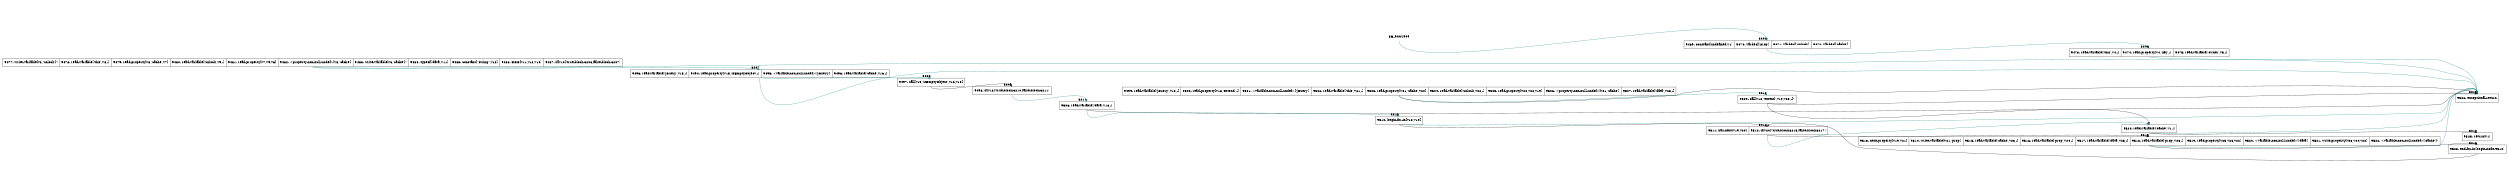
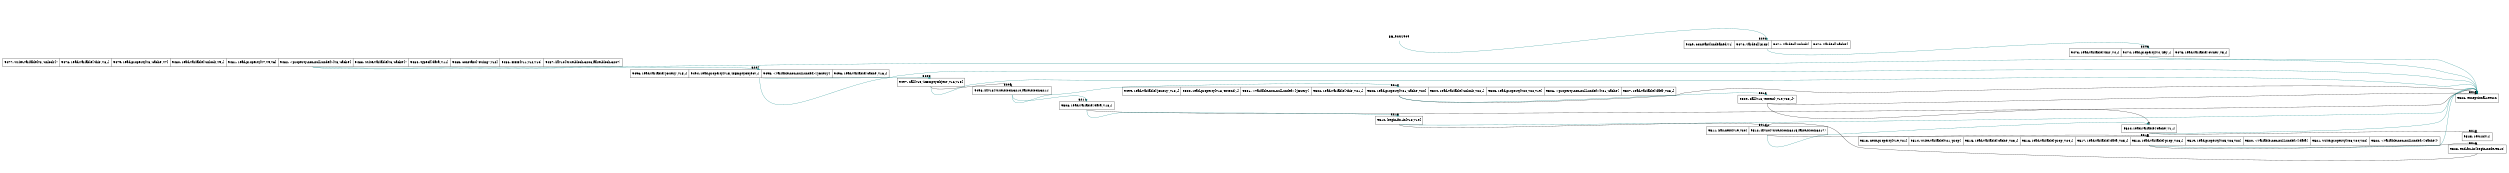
edge "9497: call[v15,'isEmptyObject',v16,v13]" -> "9526: exceptional-return": added
edge "9498: if[v13](true-block:3210,false-block:3211)" -> "9499: read-variable['jQuery',v18,-]": added
